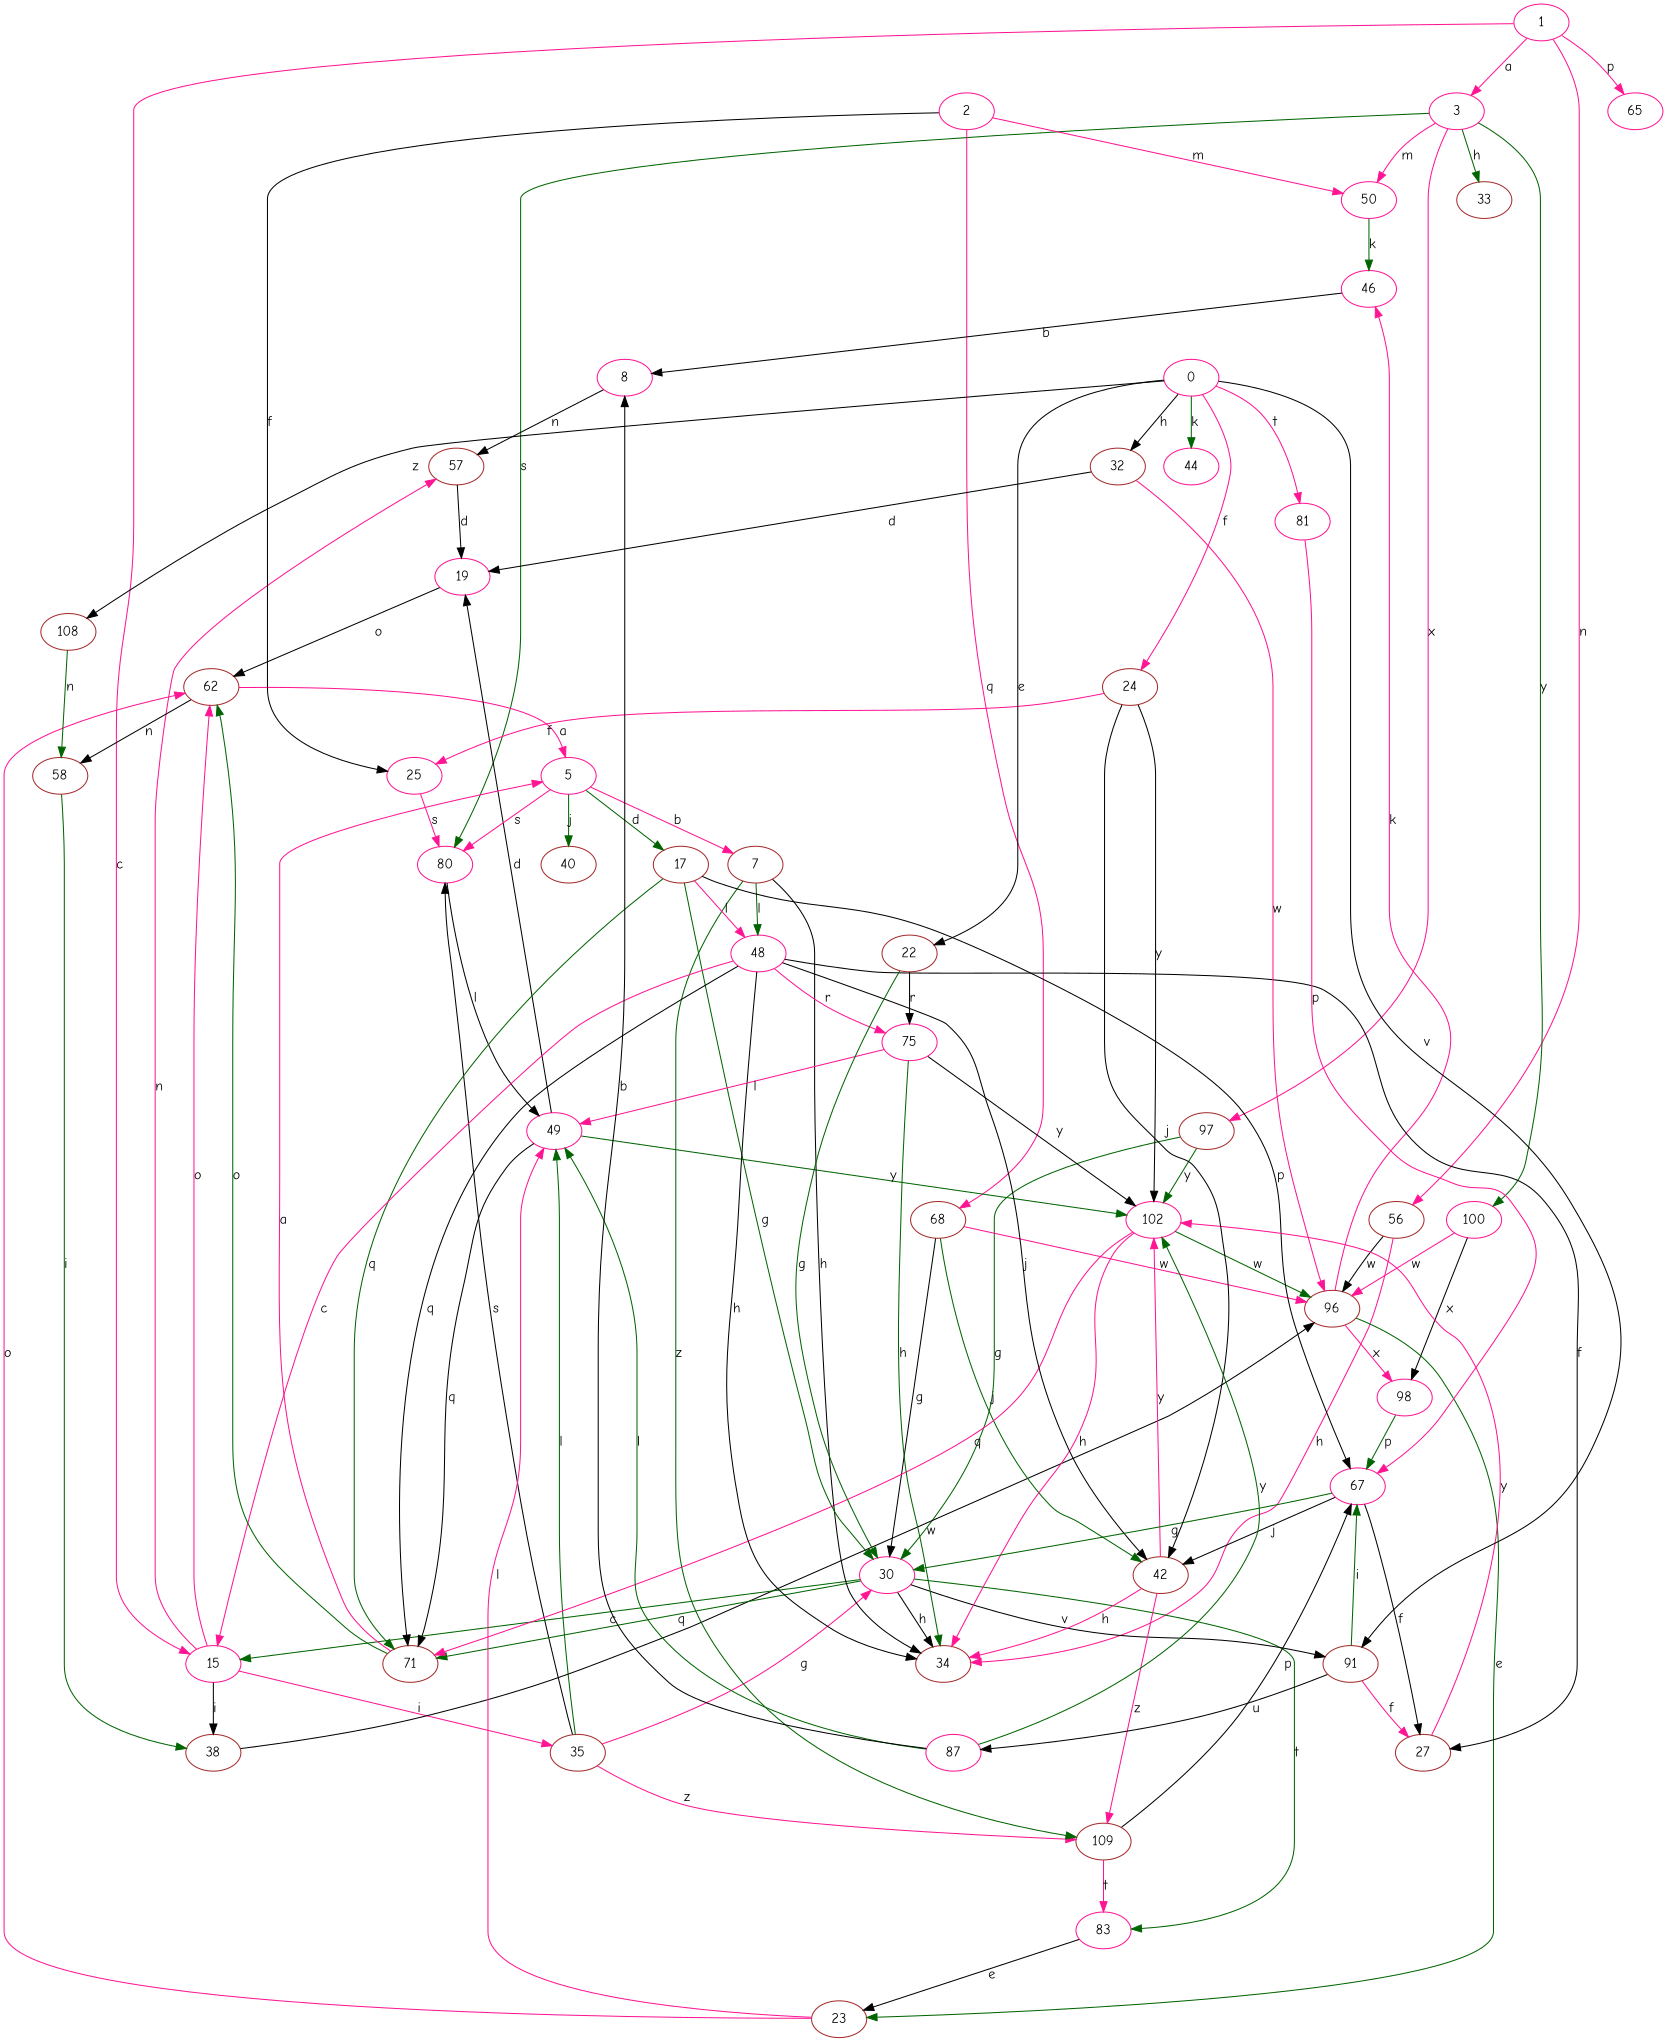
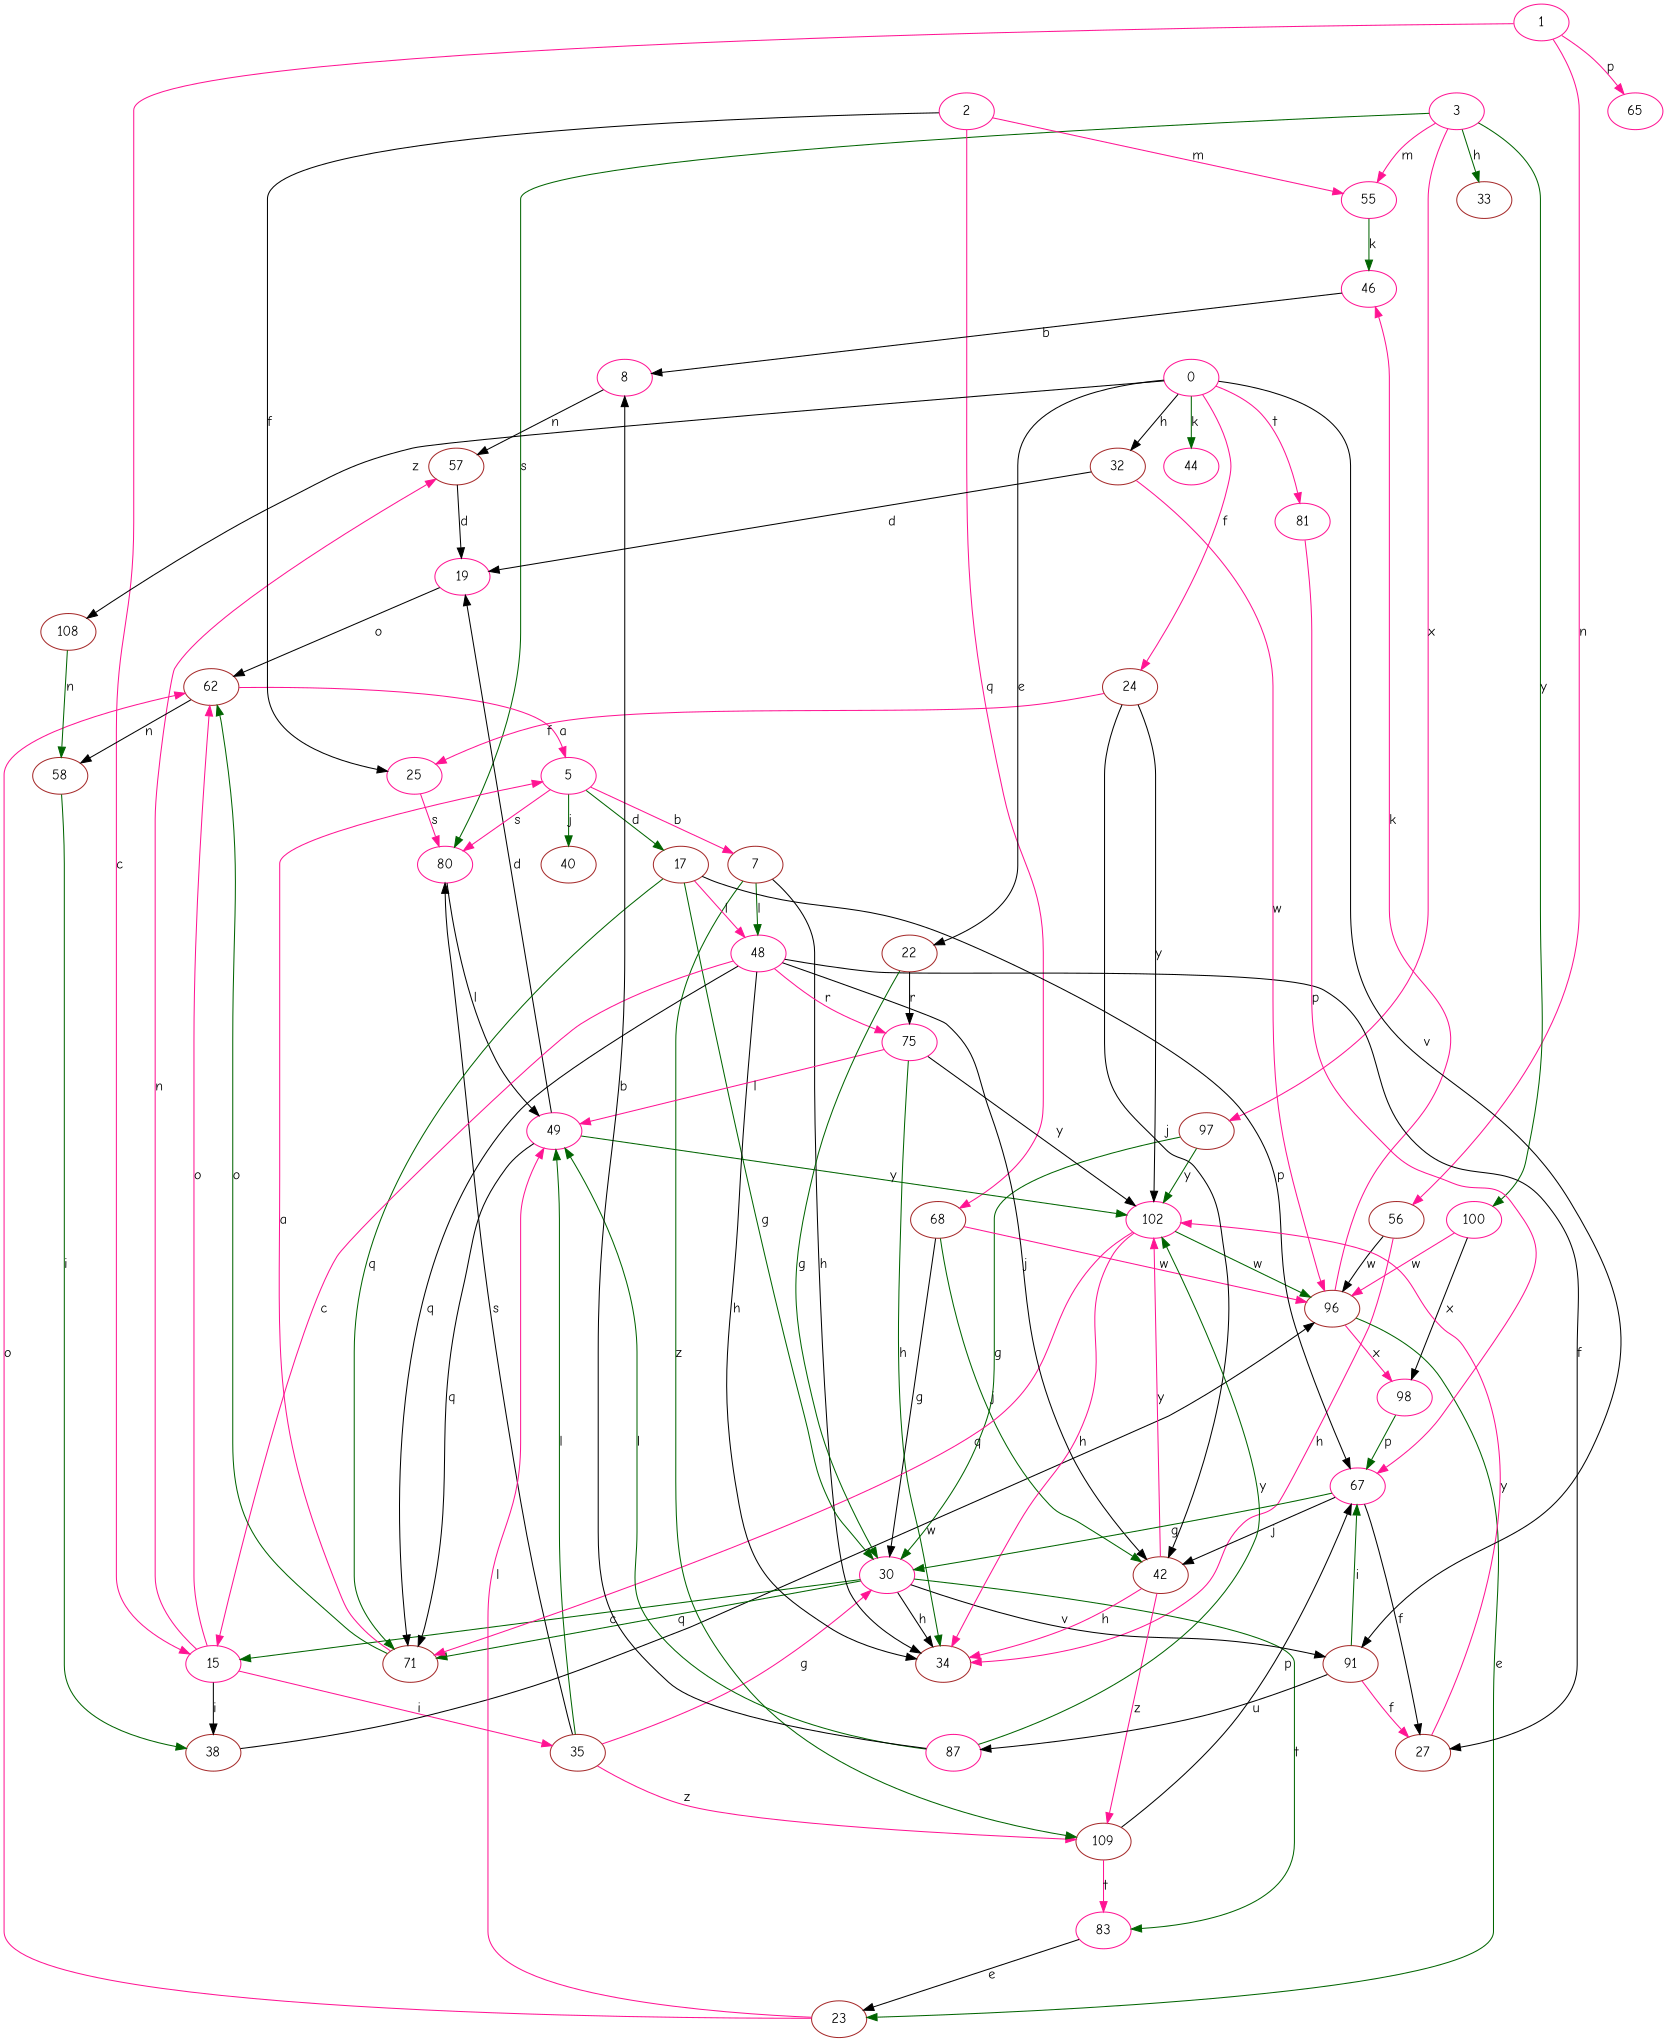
edge "1" -> "3": removed, label "a"
node "50": label "50" -> "55"
